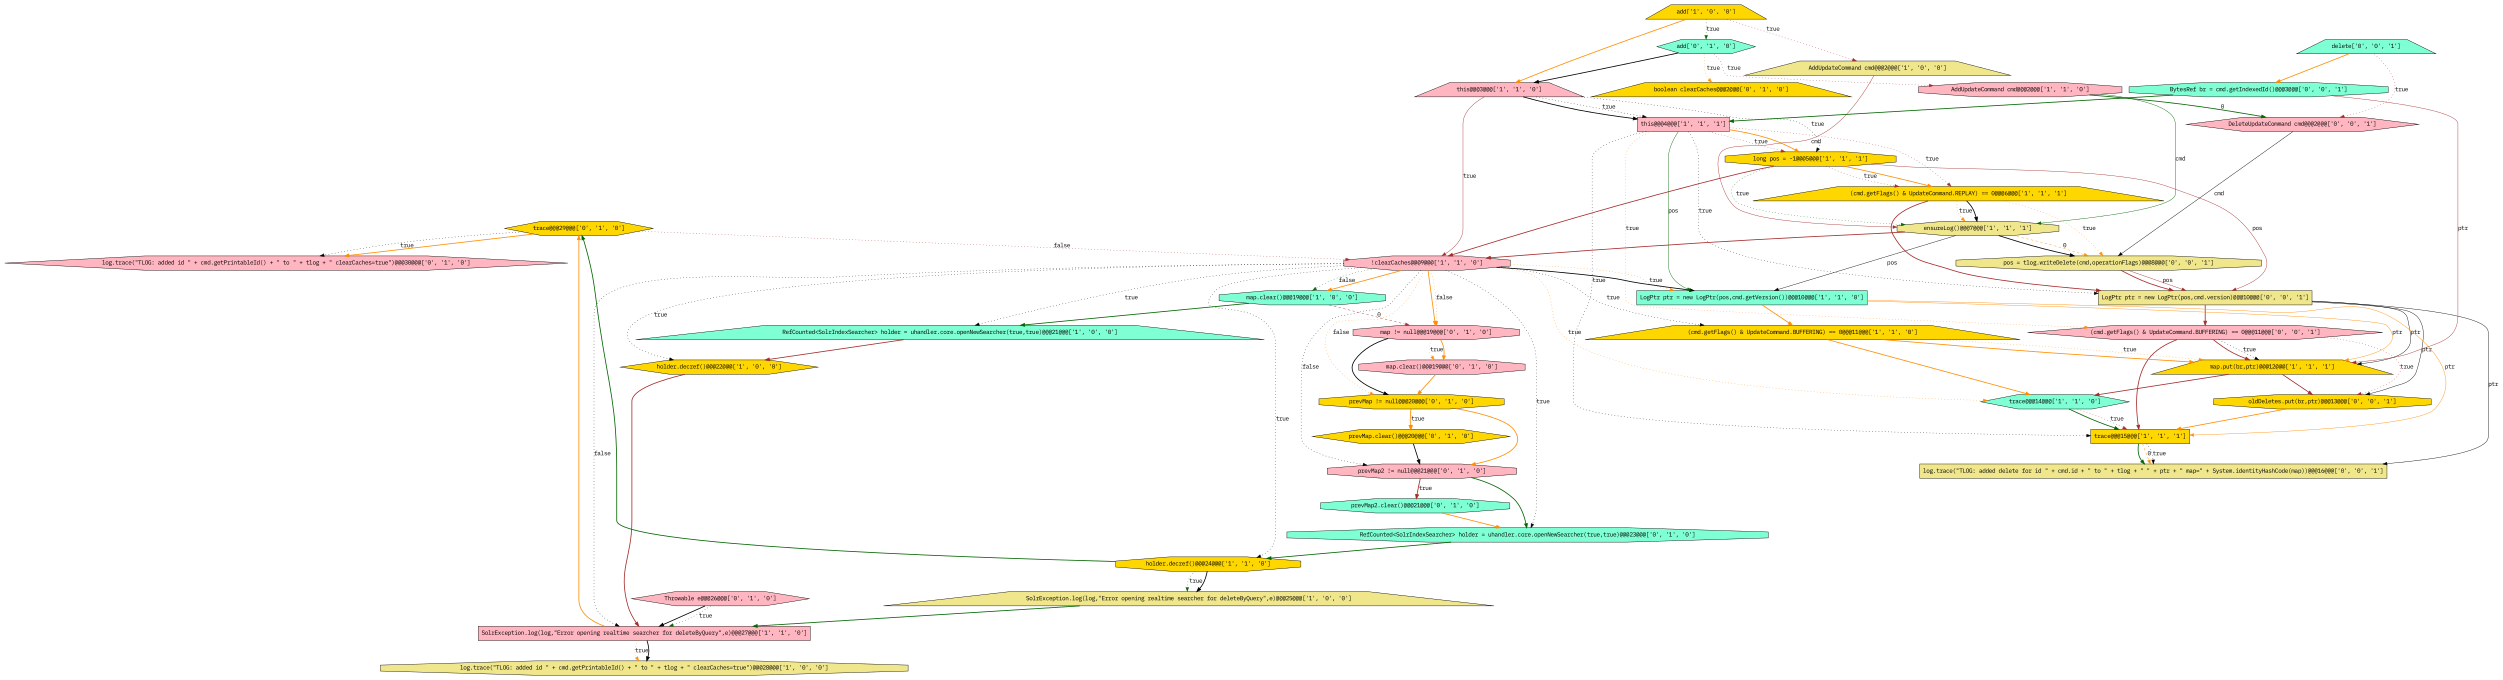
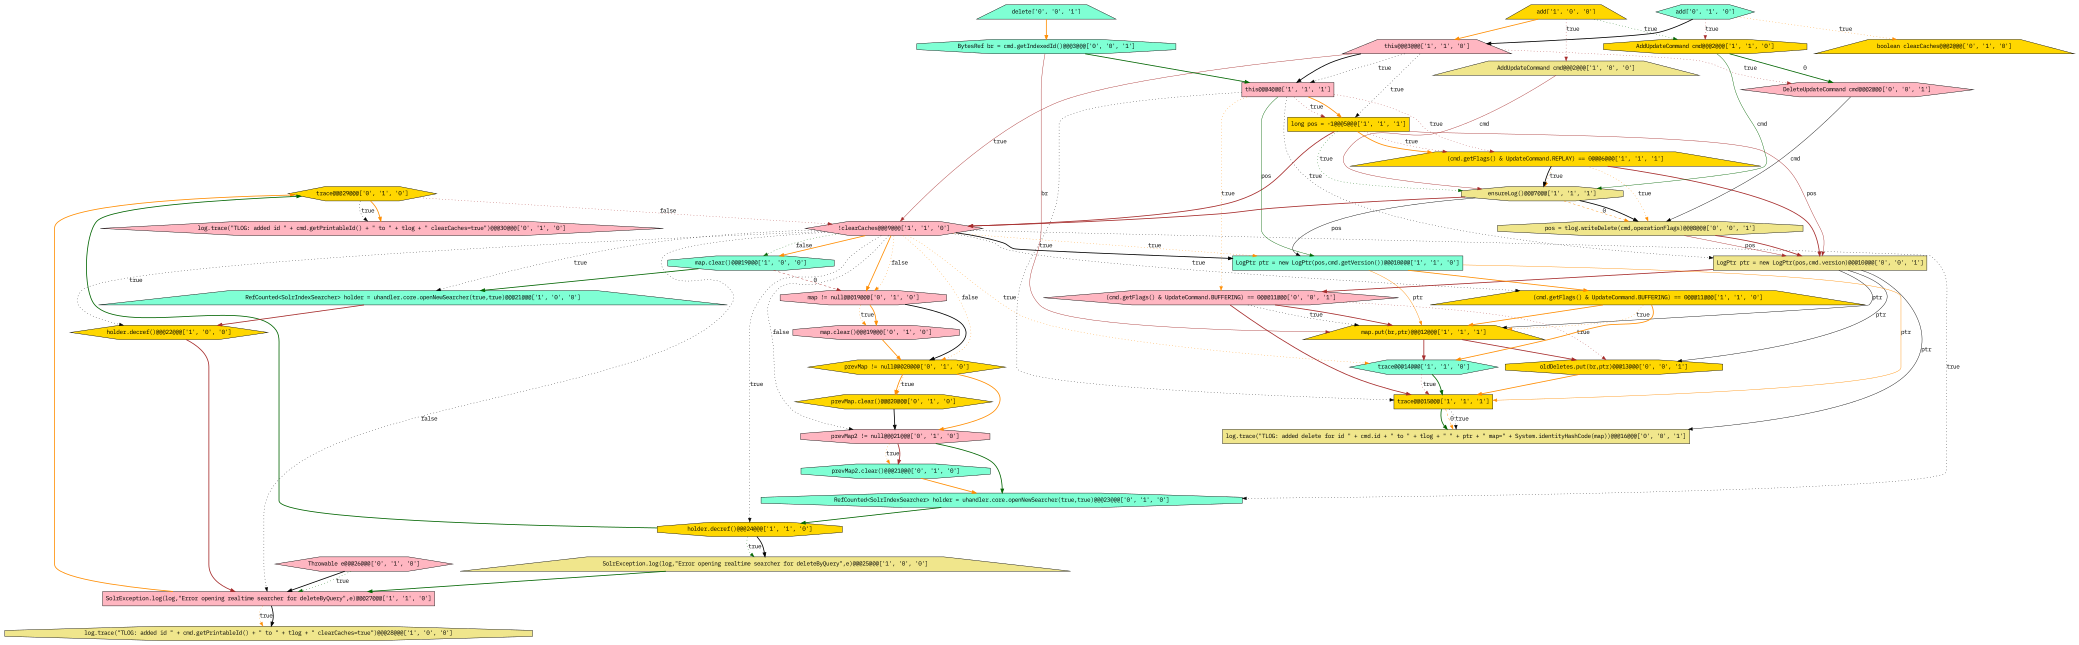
edge "add['1', '0', '0']" -> "add['0', '1', '0']": now "add['1', '0', '0']" -> "AddUpdateCommand cmd@@@2@@@['1', '1', '0']"
node "AddUpdateCommand cmd@@@2@@@['1', '1', '0']": fillcolor lightpink -> gold
edge "delete['0', '0', '1']" -> "DeleteUpdateCommand cmd@@@2@@@['0', '0', '1']": now "this@@@3@@@['1', '1', '0']" -> "DeleteUpdateCommand cmd@@@2@@@['0', '0', '1']"
node "long pos = -1@@@5@@@['1', '1', '1']": shape octagon -> box
edge "BytesRef br = cmd.getIndexedId()@@@3@@@['0', '0', '1']" -> "map.put(br,ptr)@@@12@@@['1', '1', '1']": label "ptr" -> "br"
node "!clearCaches@@@9@@@['1', '1', '0']": shape octagon -> hexagon
node "prevMap != null@@@20@@@['0', '1', '0']": shape octagon -> hexagon
